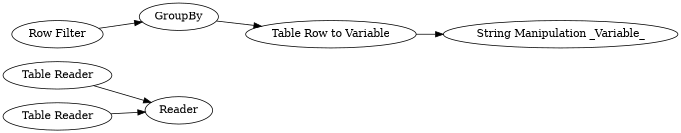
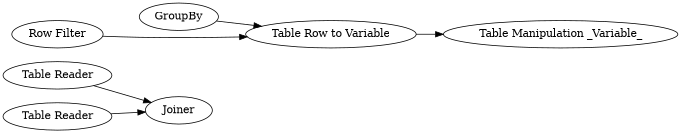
edge "Row Filter" -> "GroupBy": now "Row Filter" -> "Table Row to Variable"
node "String Manipulation _Variable_": label "String Manipulation _Variable_" -> "Table Manipulation _Variable_"
node "Reader": label "Reader" -> "Joiner"
